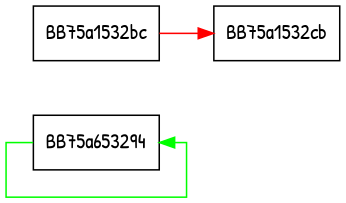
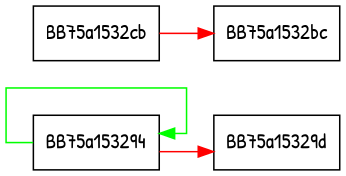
edge "BB75a1532bc" -> "BB75a1532cb": reversed
node "BB75a653294": label "BB75a653294" -> "BB75a153294"
node "BB75a15329d": added
